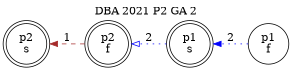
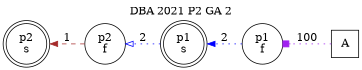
node "p2 f": shape doublecircle -> circle
node "A": added
